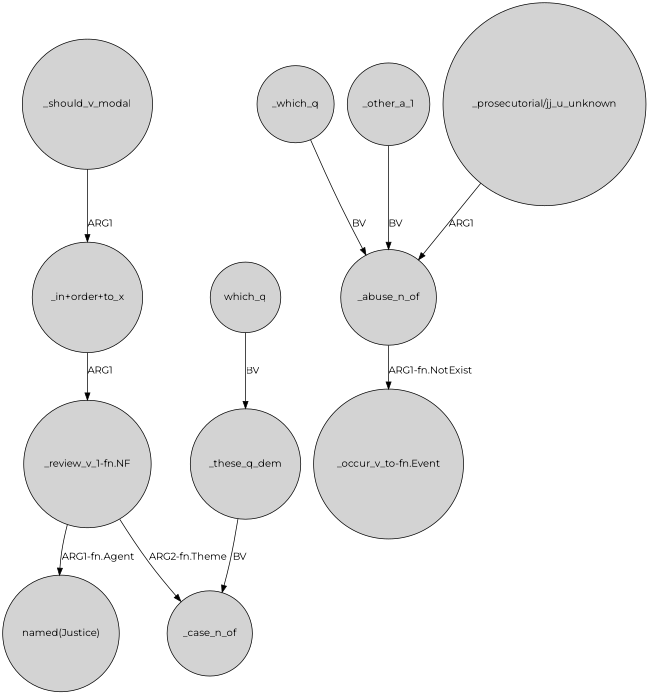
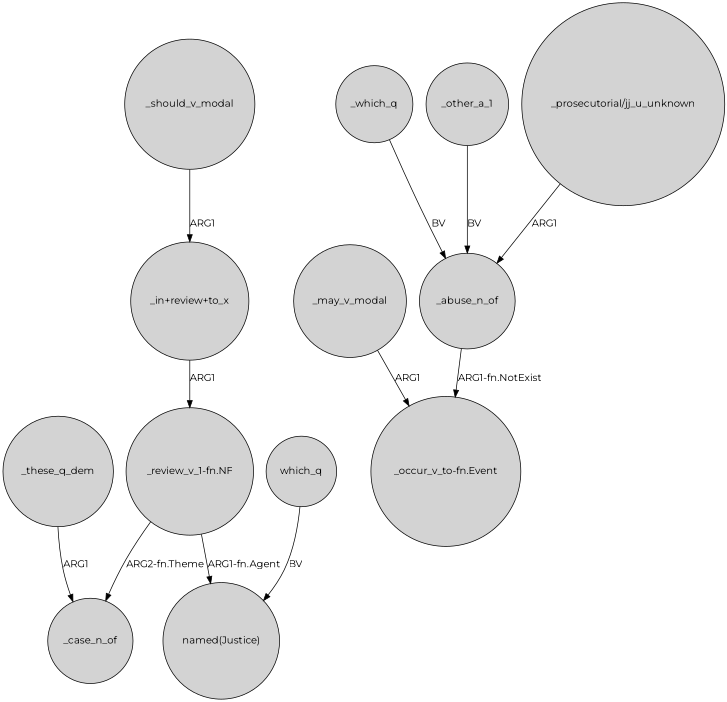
node "_in+order+to_x": label "_in+order+to_x" -> "_in+review+to_x"
node "_may_v_modal": added
edge "which_q" -> "_these_q_dem": now "which_q" -> "named(Justice)"
edge "_these_q_dem" -> "_case_n_of": label "BV" -> "ARG1"
